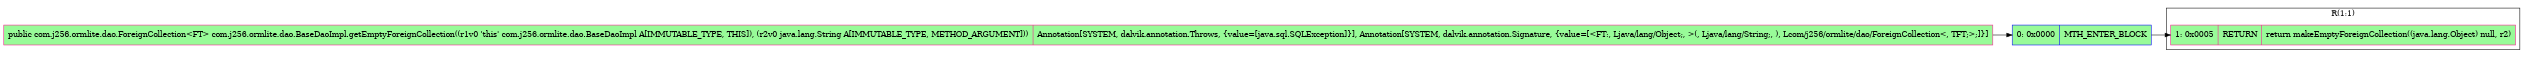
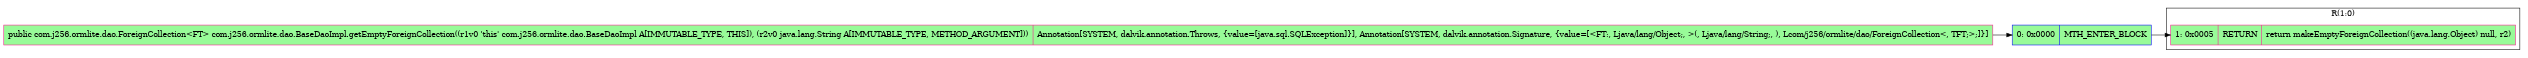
cluster "R(1:1)": label "R(1:1)" -> "R(1:0)"
